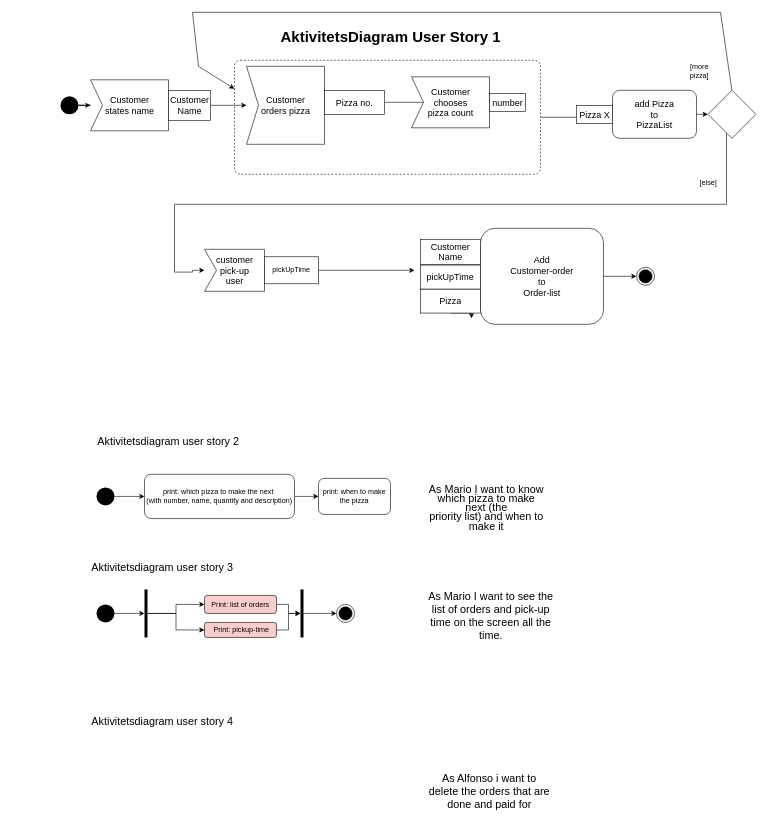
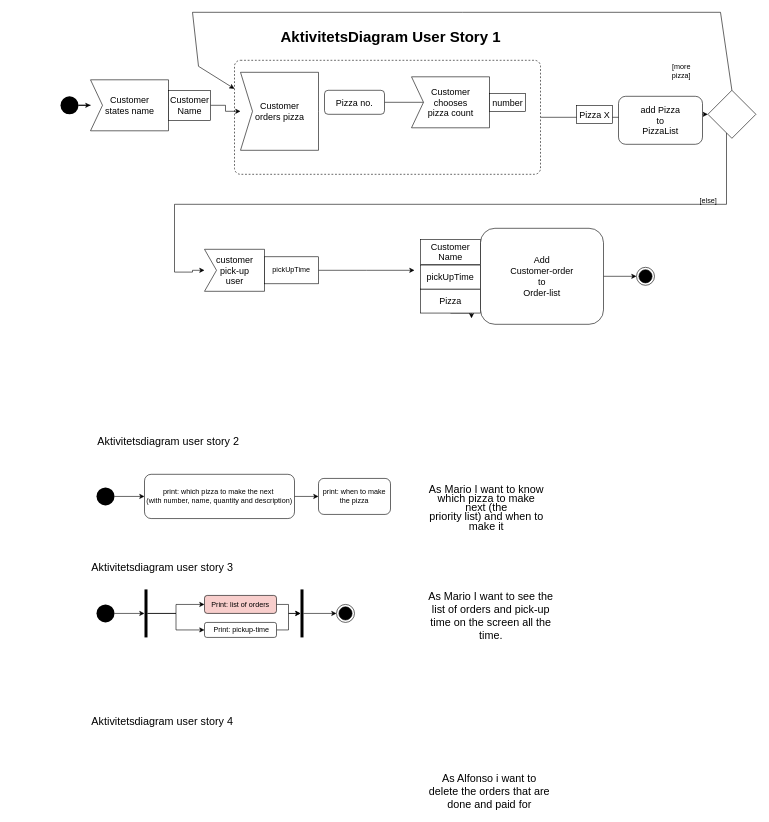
node "[more pizza]": moved (699, 71) -> (681, 71)
node "Pizza no.": shape rectangle -> rounded rectangle
node "Customer orders pizza": moved (285, 105) -> (279, 111)
node "add Pizzato PizzaList": moved (654, 114) -> (660, 120)
node "[else]": moved (708, 183) -> (708, 201)
node "Print: pickup-time": fillcolor #f8cecc -> #ffffff
